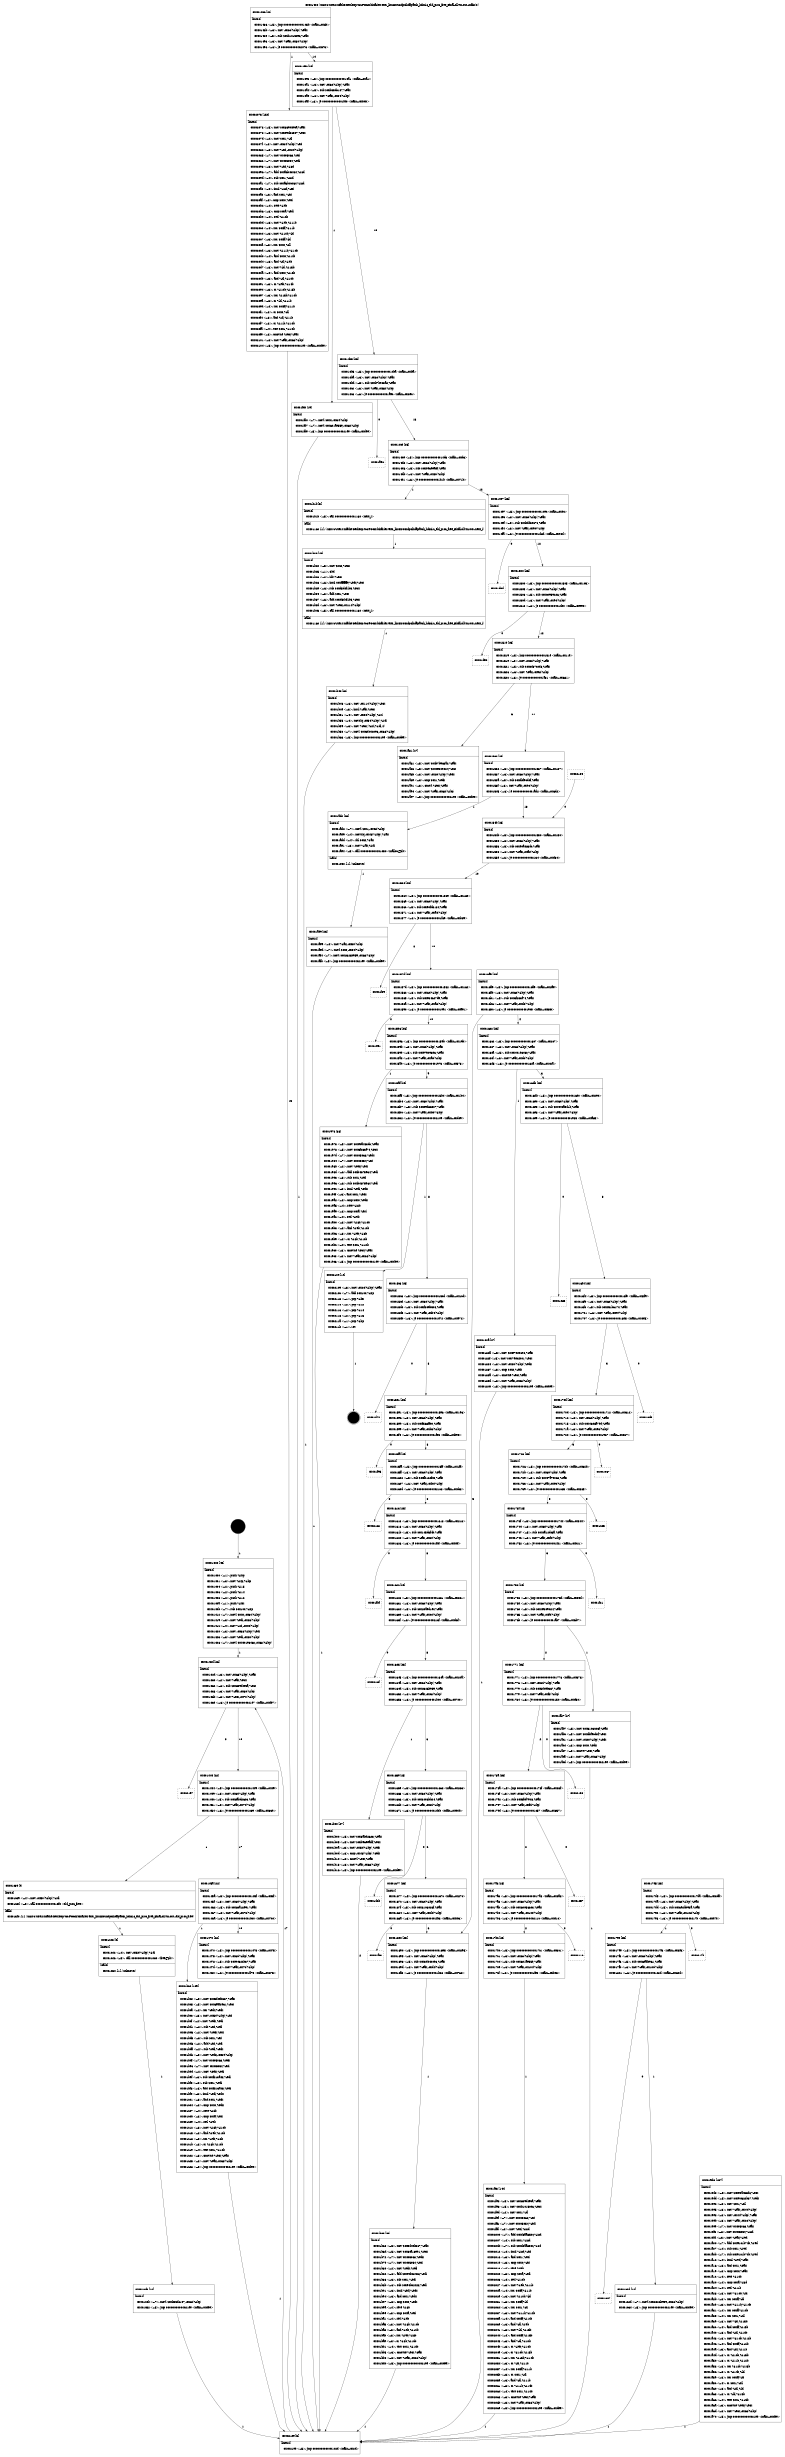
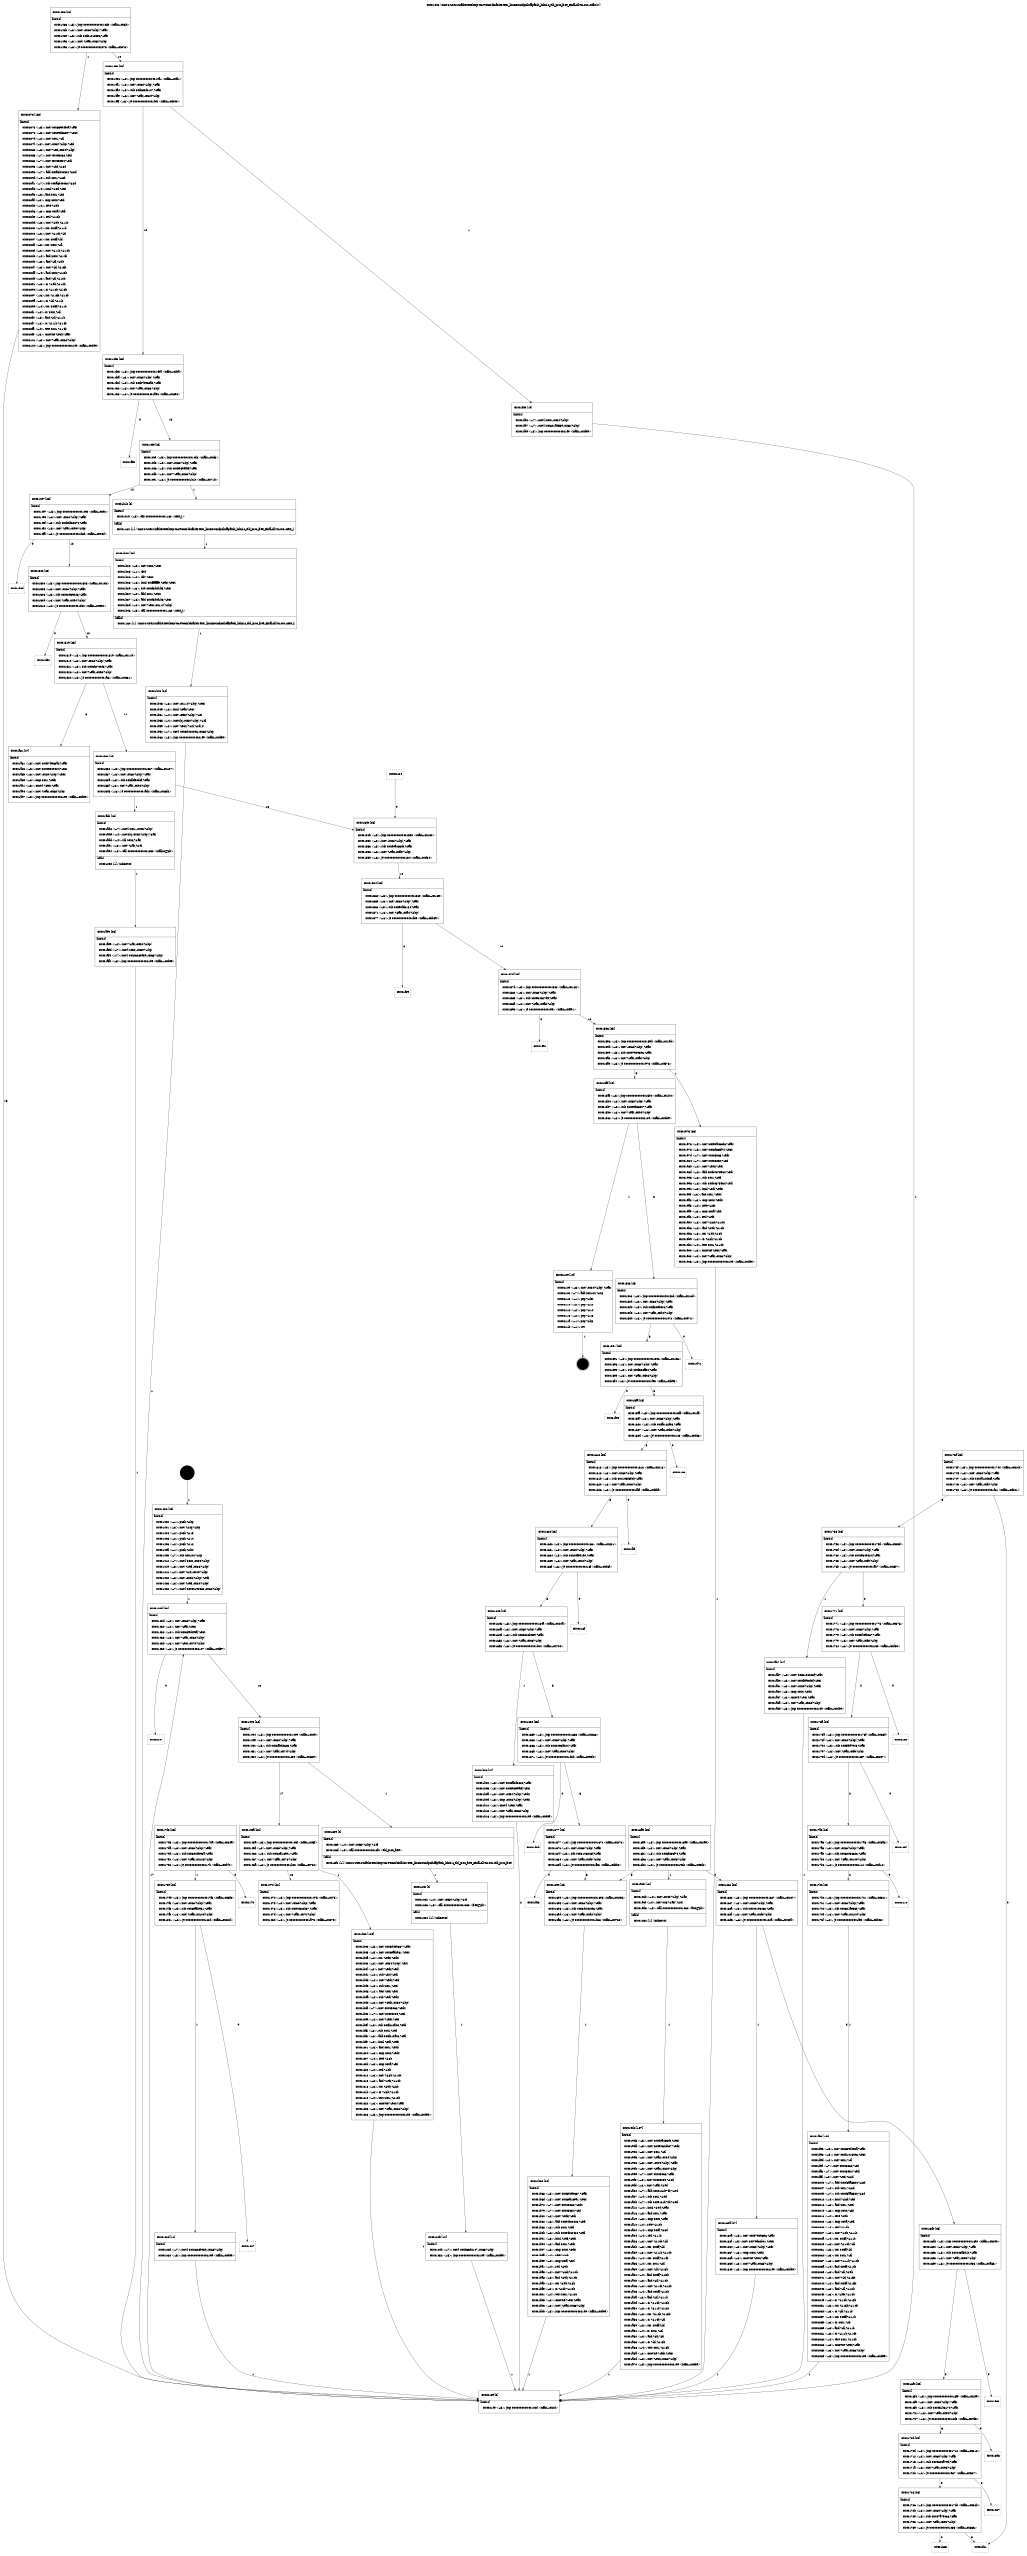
edge "0x401726 [25]" -> "0x40173f [25]": now "0x401726 [25]" -> "0x401f21"
node "0x4019cb [13]": added
